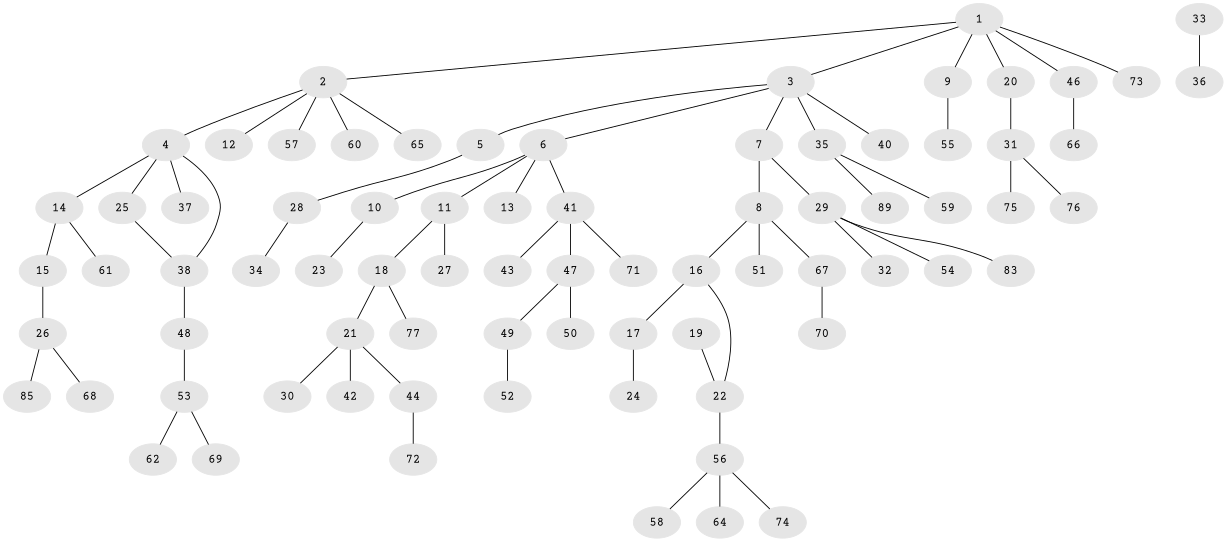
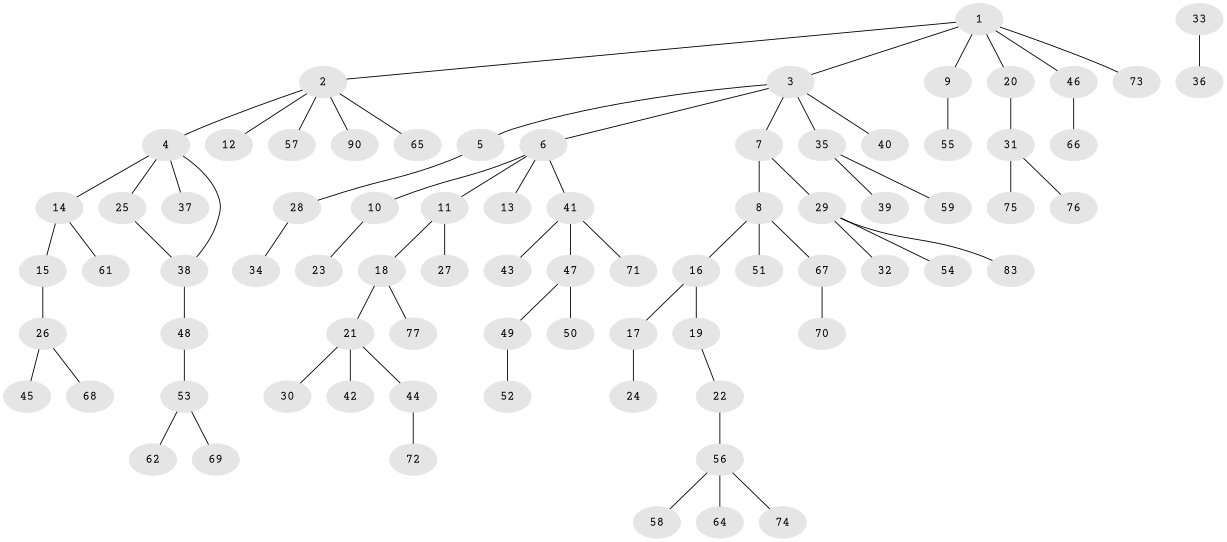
node "60": label "60" -> "90"
node "89": label "89" -> "39"
edge "16" -- "22": now "16" -- "19"
node "85": label "85" -> "45"
